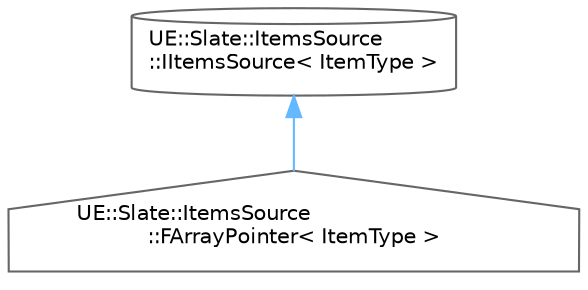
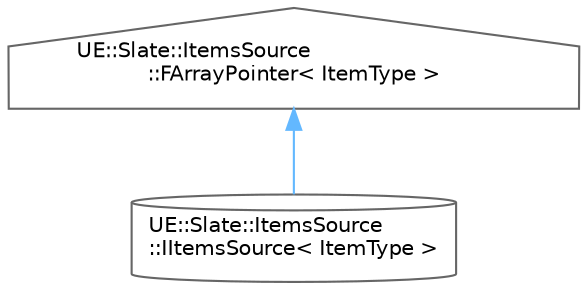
edge "UE::Slate::ItemsSource ::FArrayPointer< ItemType >" -> "UE::Slate::ItemsSource ::IItemsSource< ItemType >": reversed
